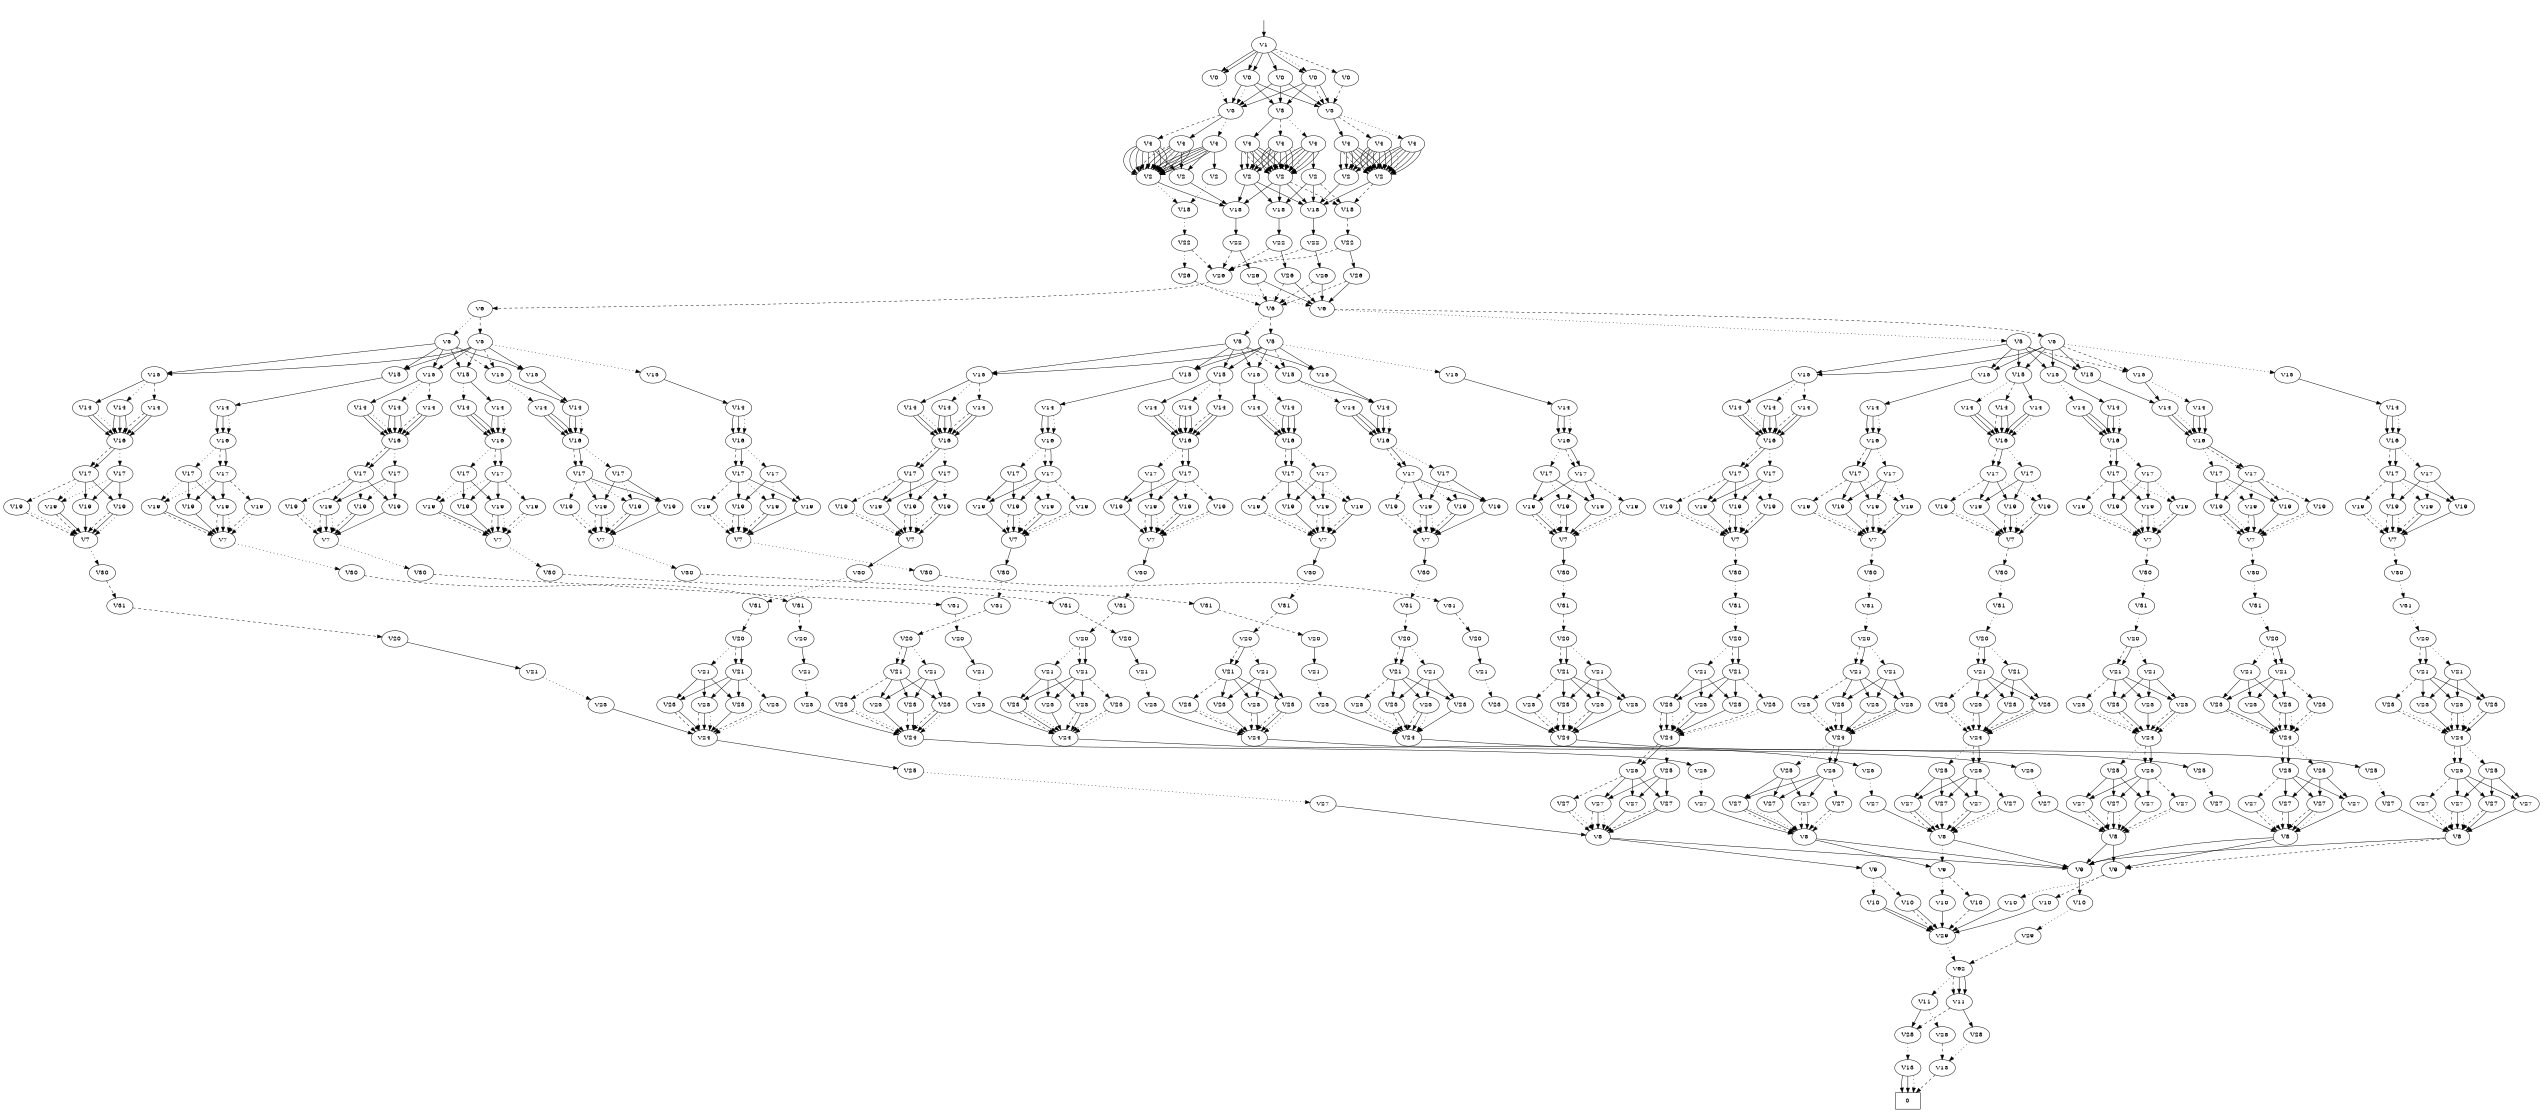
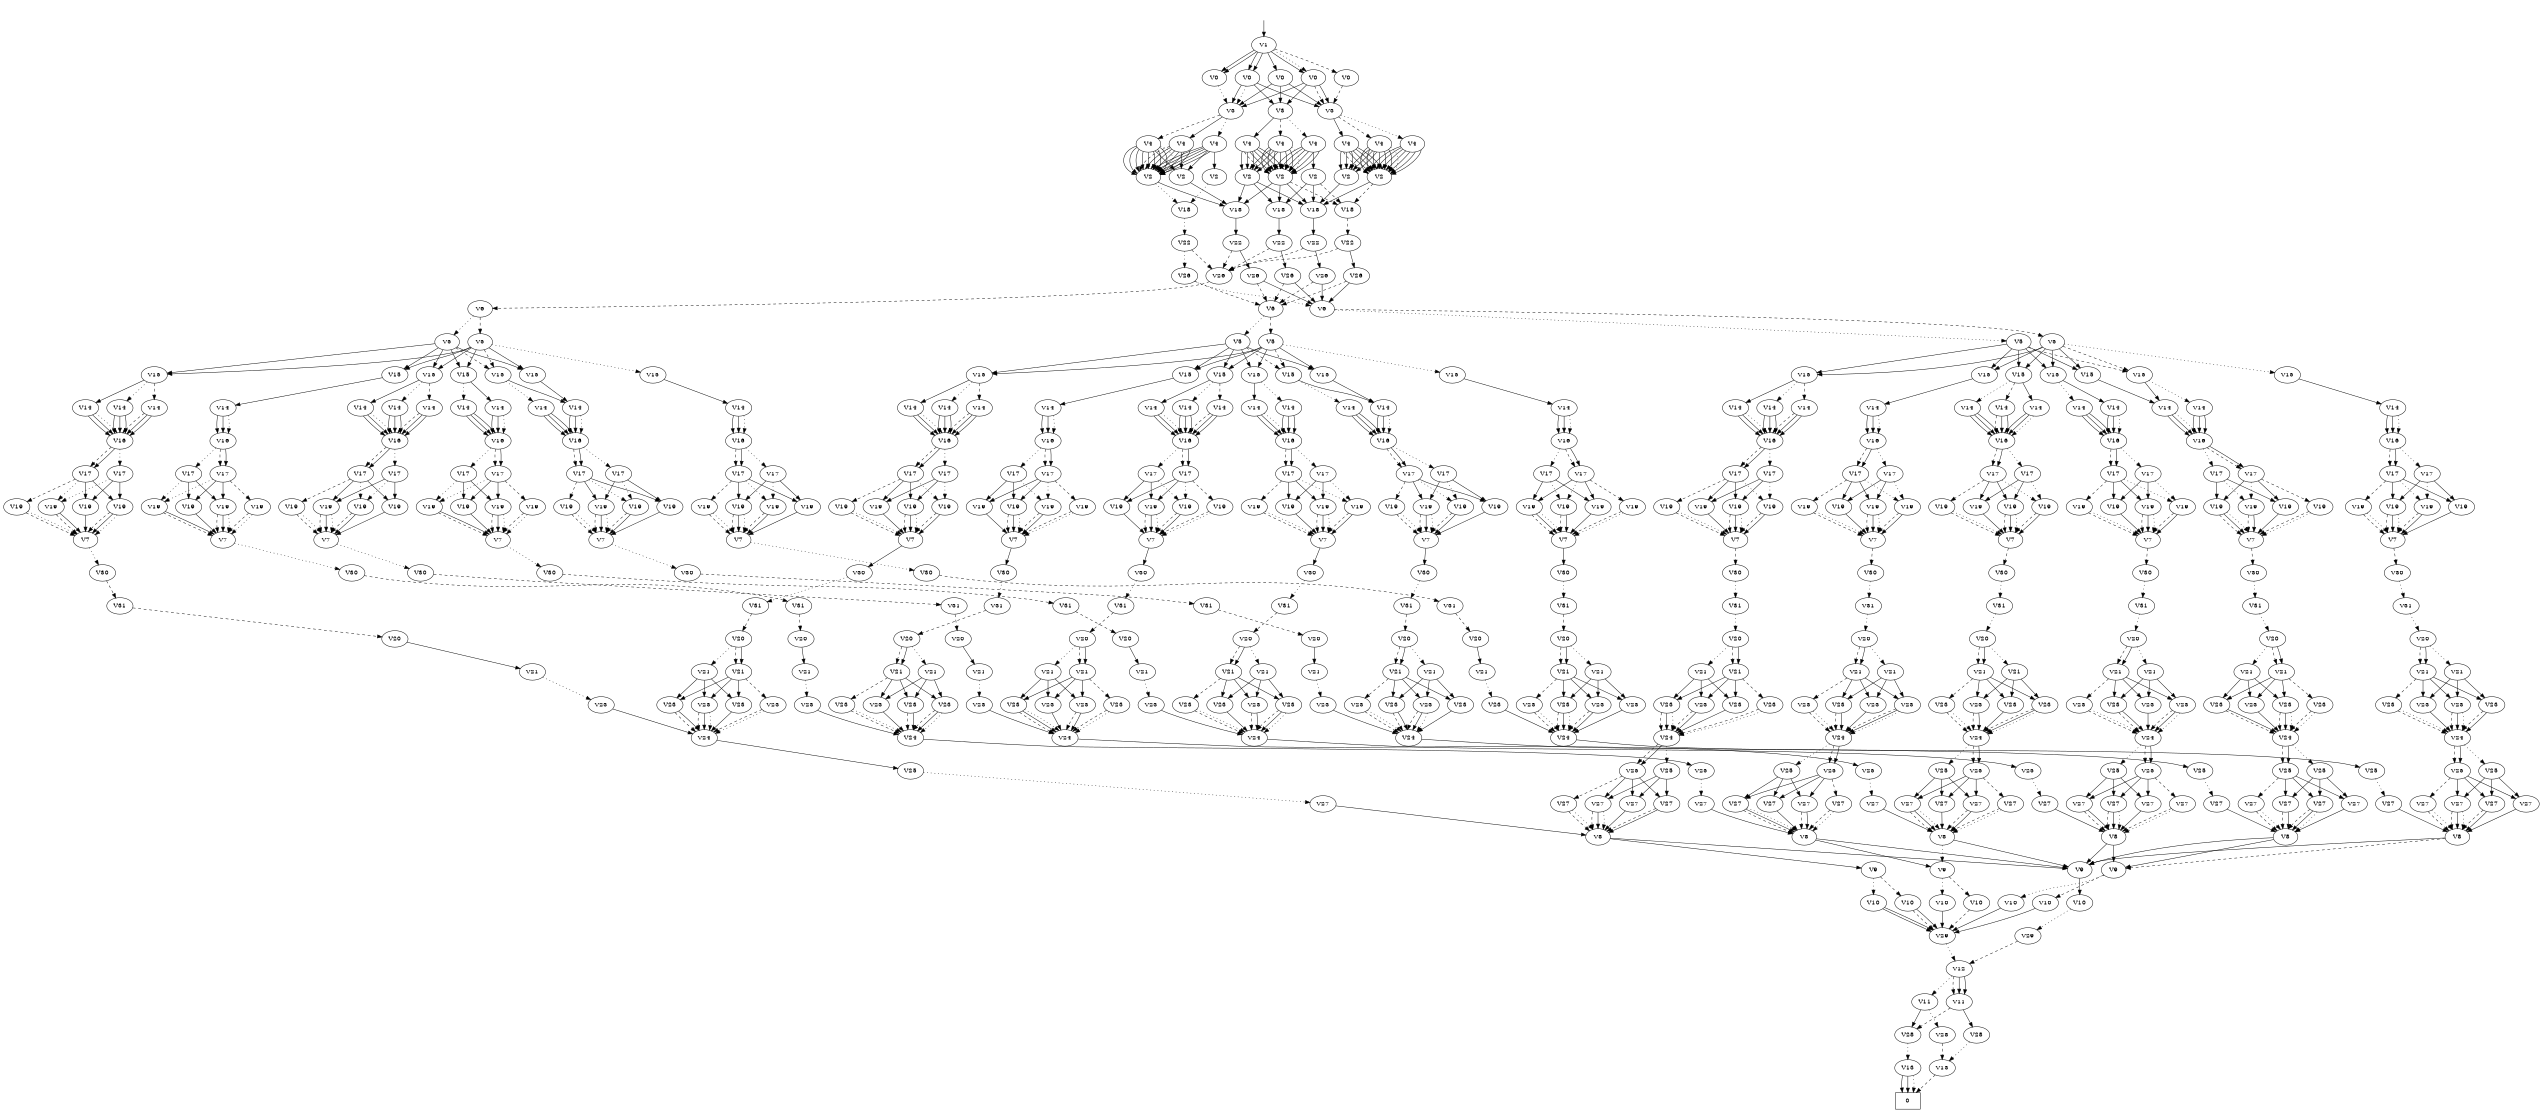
node "V62": label "V62" -> "V12"
